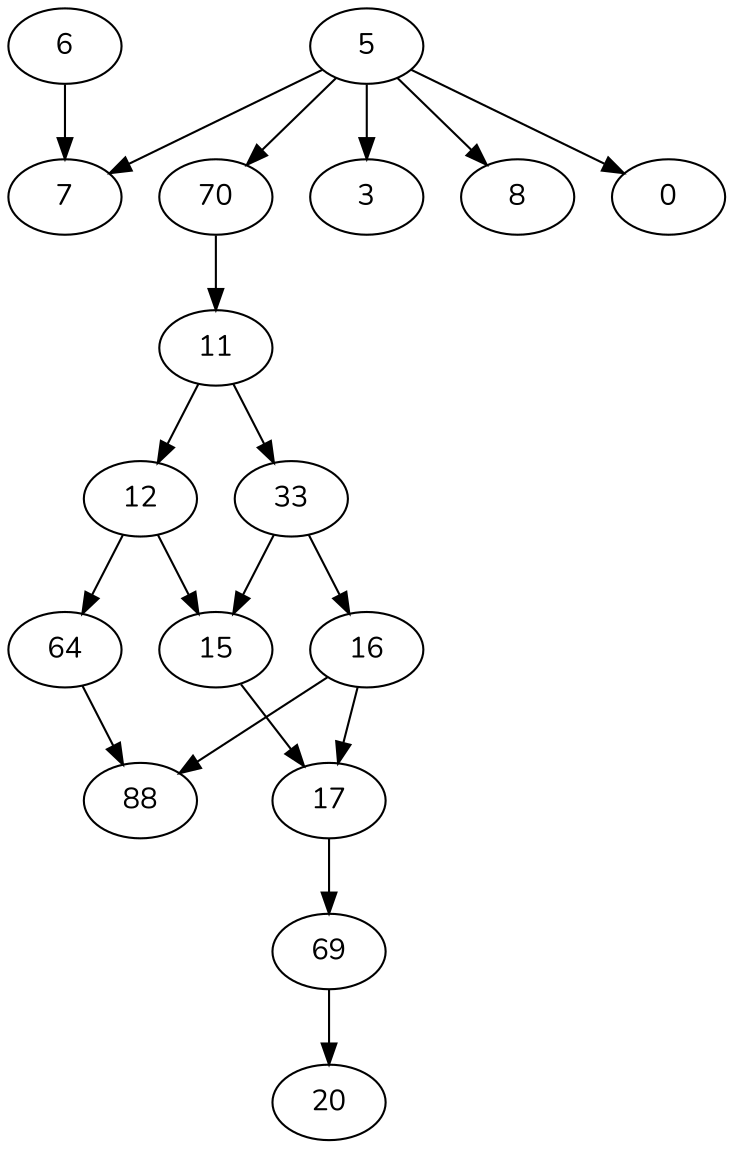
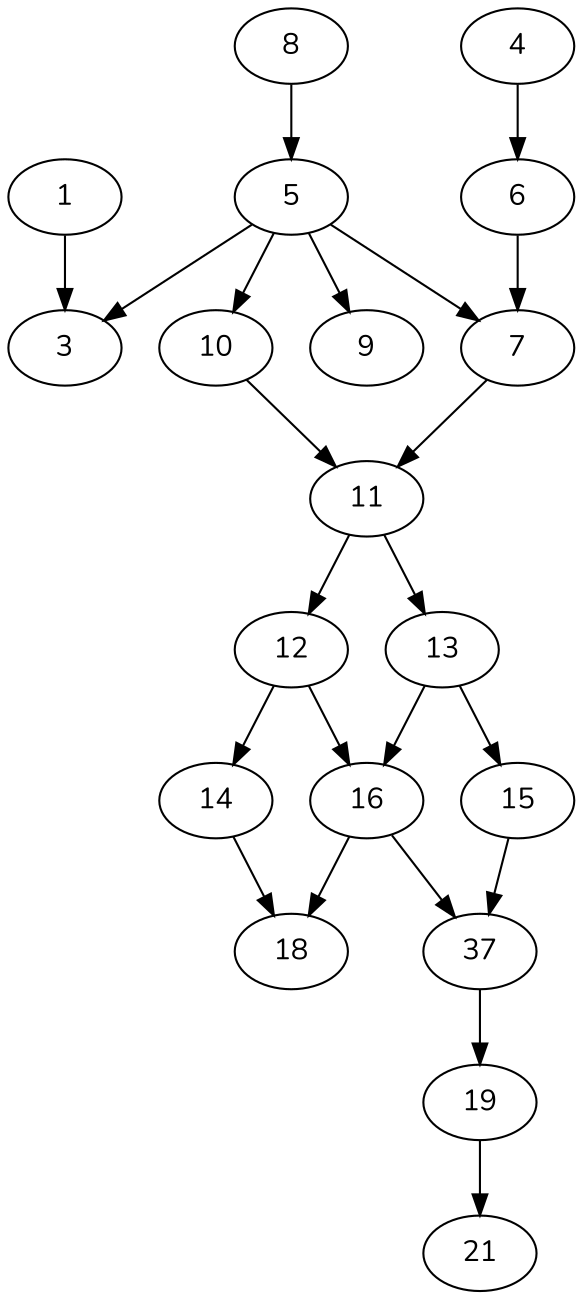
node "4": added
edge "5" -> "8": reversed
node "1": added
node "70": label "70" -> "10"
node "0": label "0" -> "9"
edge "7" -> "11": added
node "33": label "33" -> "13"
edge "12" -> "15": now "12" -> "16"
node "64": label "64" -> "14"
node "88": label "88" -> "18"
node "17": label "17" -> "37"
node "69": label "69" -> "19"
node "20": label "20" -> "21"
